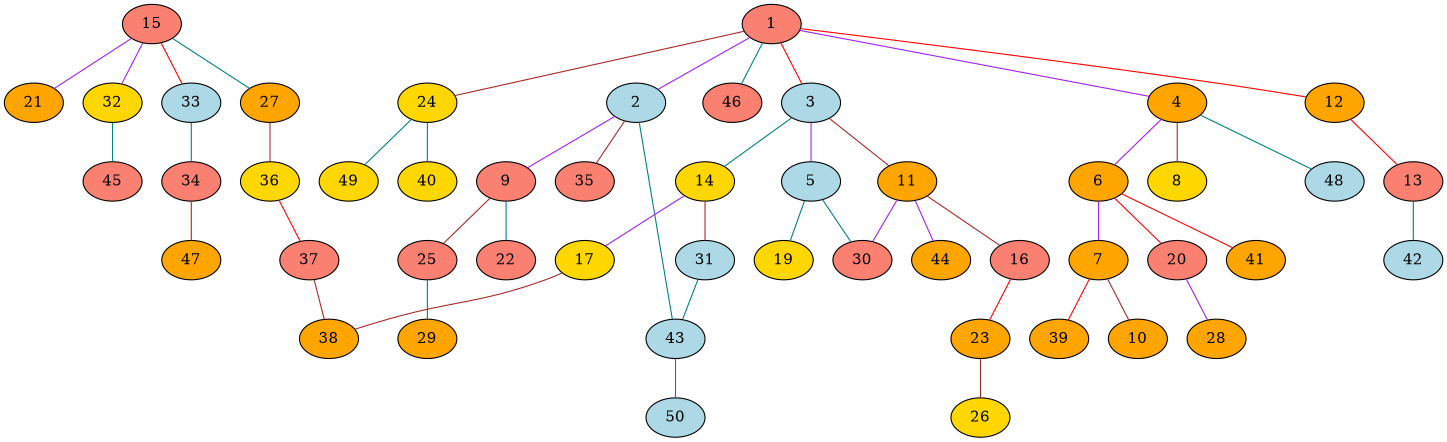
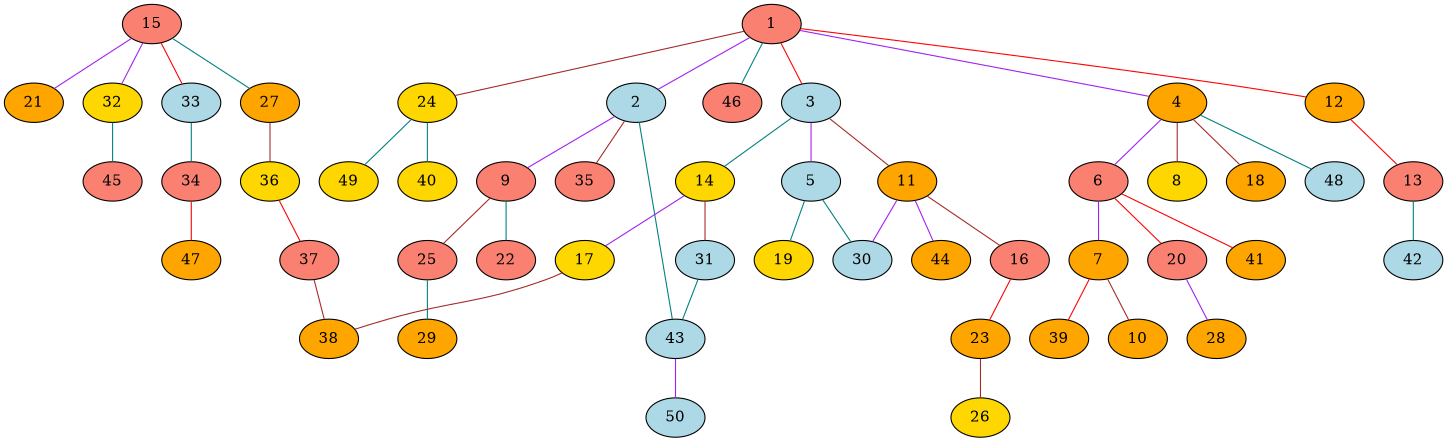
node "6": fillcolor orange -> salmon
node "18": added
node "30": fillcolor salmon -> lightblue
